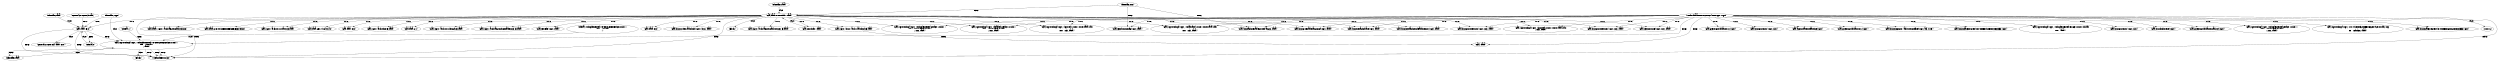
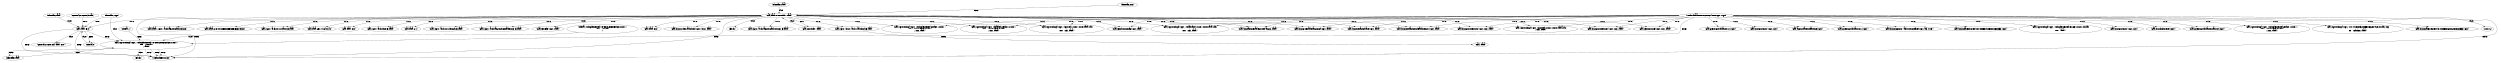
edge "(Identifier,msr)" -> "(Call,xen_hvm_config(vcpu, data))": now "(Call,data = msr_info->data)" -> "(Call,xen_hvm_config(vcpu, data))"
edge "(Identifier,msr)" -> "(Call,kvm_lapic_enable_pv_eoi(async, data))": now "(Call,data = msr_info->data)" -> "(Call,kvm_lapic_enable_pv_eoi(async, data))"
edge "(Call,data = msr_info->data)" -> "(Call,vcpu->arch.ia32_misc_enable_msr = data)": label "DDG: " -> "AST: "
edge "(Call,data = msr_info->data)" -> "(Call,msr_info->data)": label "DDG: " -> "CFG: "
edge "(MethodParameterIn,struct kvm_vcpu *vcpu)" -> "(Call,!data)": now "(MethodParameterIn,struct kvm_vcpu *vcpu)" -> "(Call,kvm_set_lapic_tscdeadline_msr(vcpu, data))"
